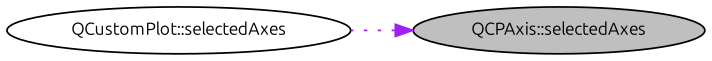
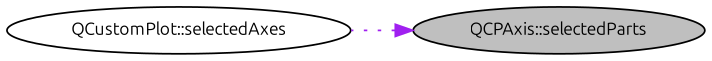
node "QCPAxis::selectedAxes": label "QCPAxis::selectedAxes" -> "QCPAxis::selectedParts"
